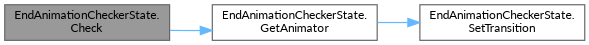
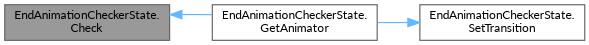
edge "EndAnimationCheckerState. Check" -> "EndAnimationCheckerState. GetAnimator": reversed
